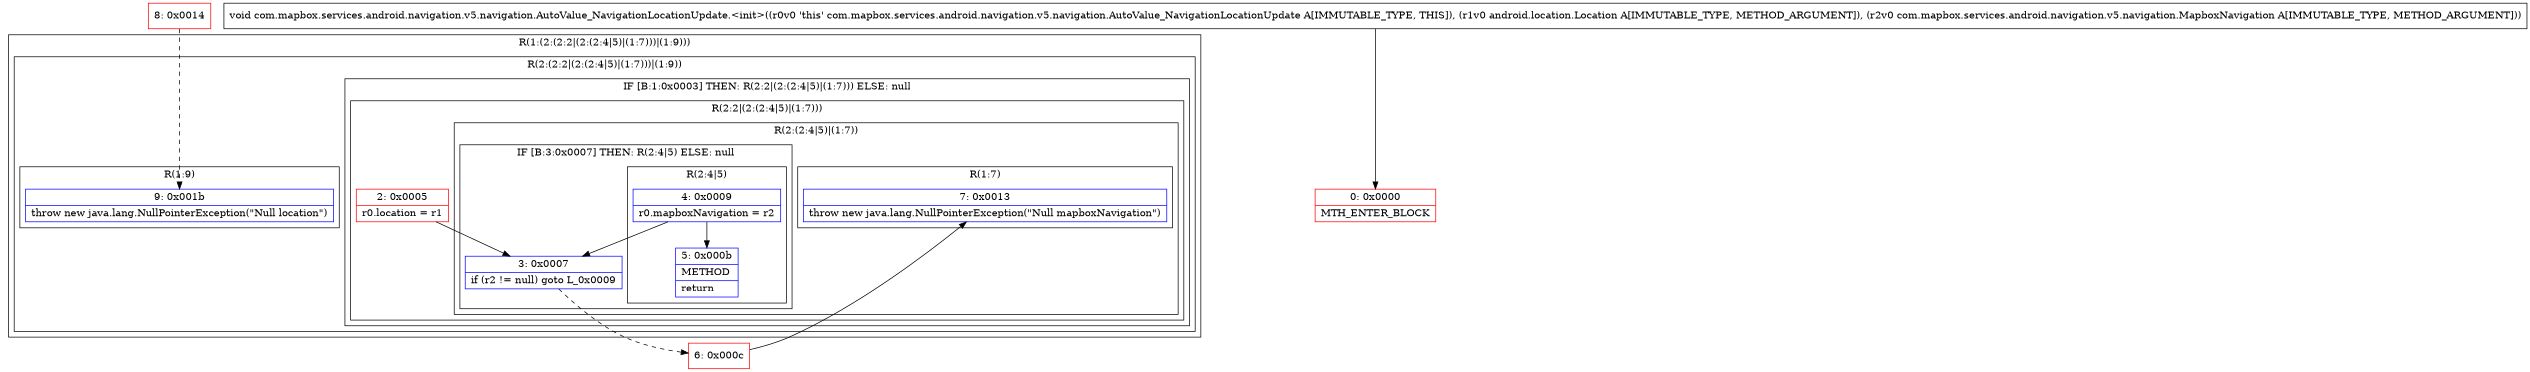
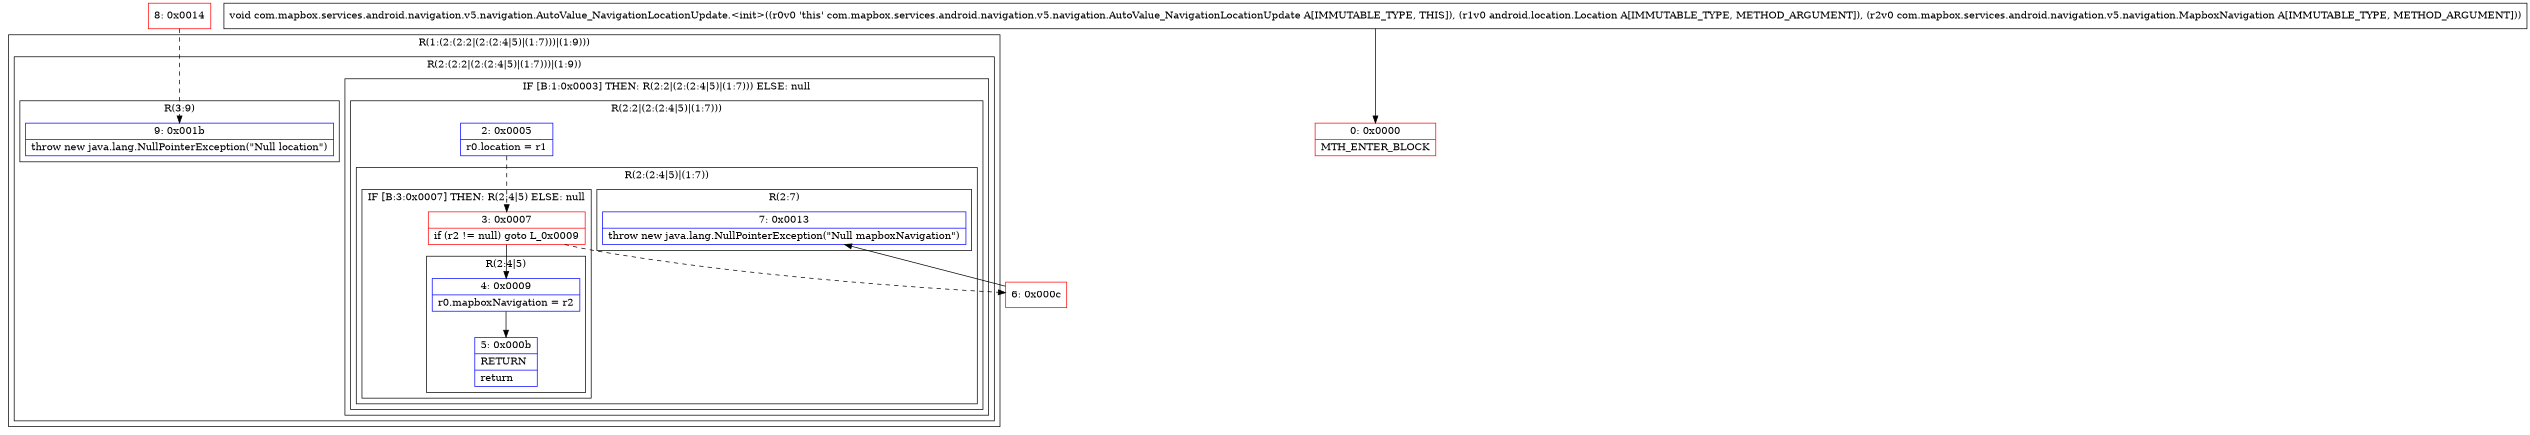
cluster "R(1:9)": label "R(1:9)" -> "R(3:9)"
cluster "R(1:7)": label "R(1:7)" -> "R(2:7)"
node "2: 0x0005": color red -> blue
edge "4: 0x0009" -> "3: 0x0007": reversed
edge "2: 0x0005" -> "3: 0x0007": style solid -> dashed
node "5: 0x000b": text "METHOD" -> "RETURN"
node "3: 0x0007": color blue -> red
